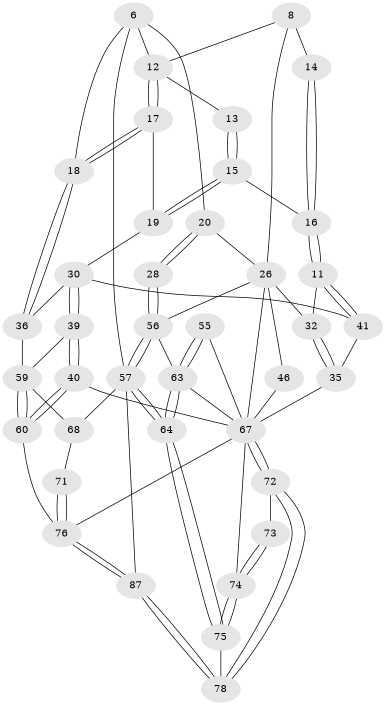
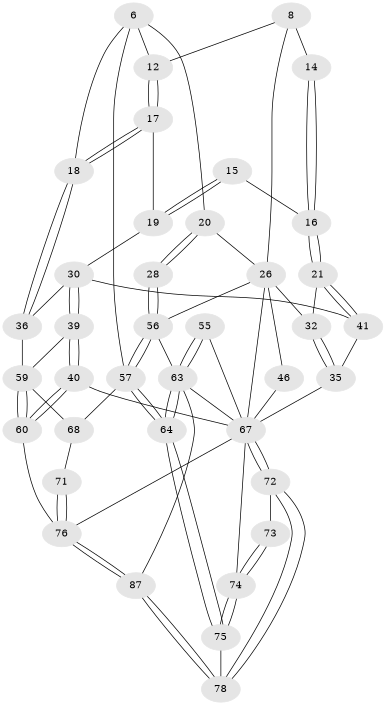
node "13": removed
node "11": label "11" -> "21"
edge "57" -- "87": now "63" -- "87"
